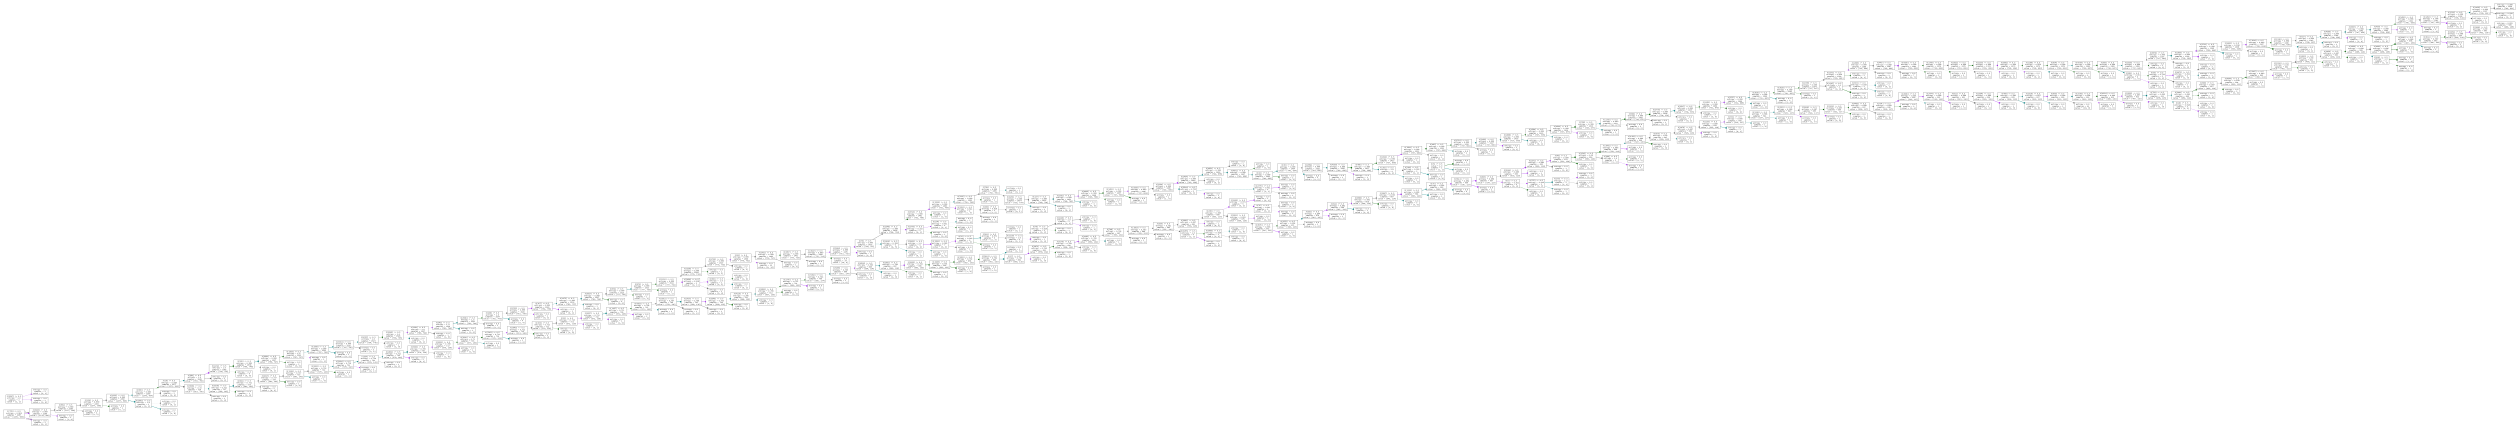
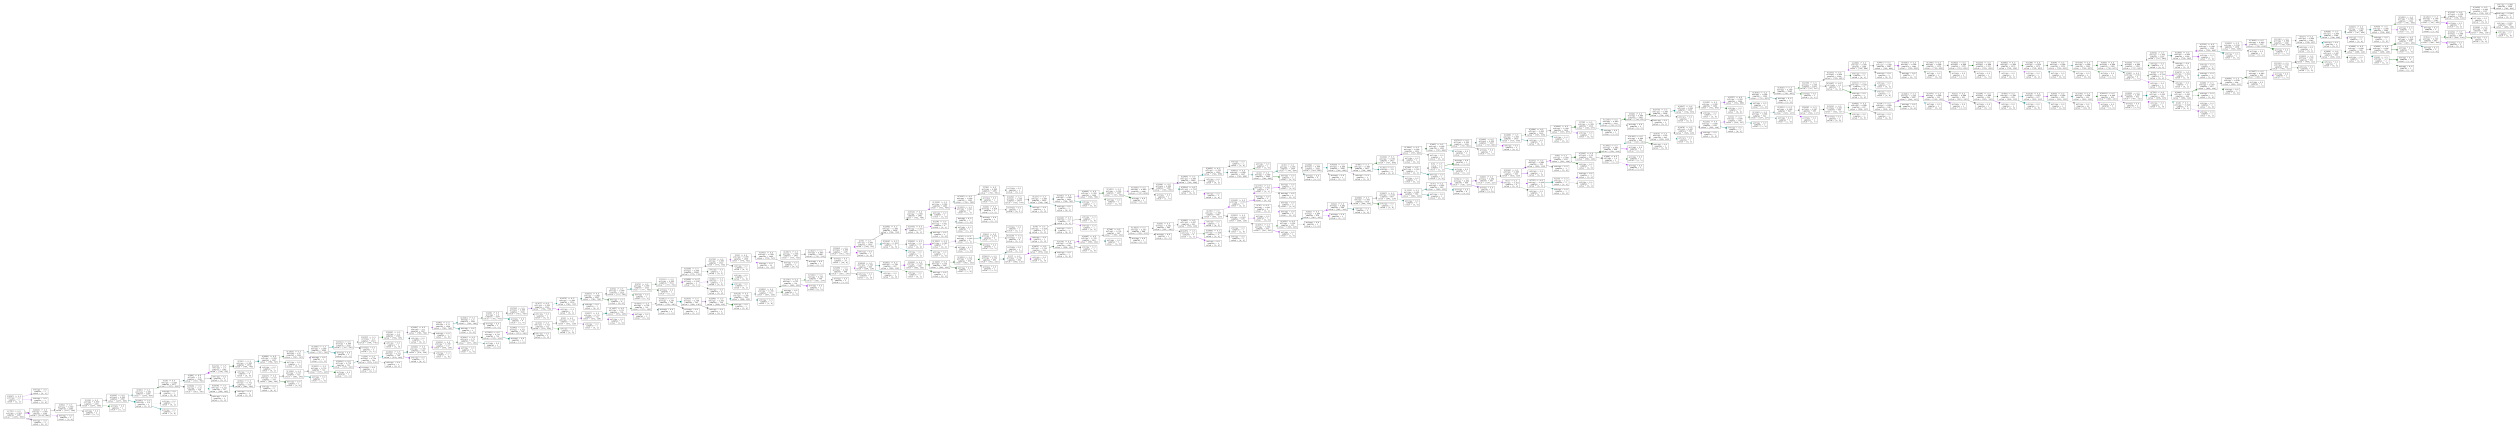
edge "X[3168] <= 0.5 entropy = 0.971 samples = 5 value = [3, 2]" -> "X[35] <= 0.5 entropy = 0.811 samples = 4 value = [3, 1]": now "X[3168] <= 0.5 entropy = 0.971 samples = 5 value = [3, 2]" -> "X[2779] <= 0.5 entropy = 0.811 samples = 4 value = [3, 1]"
